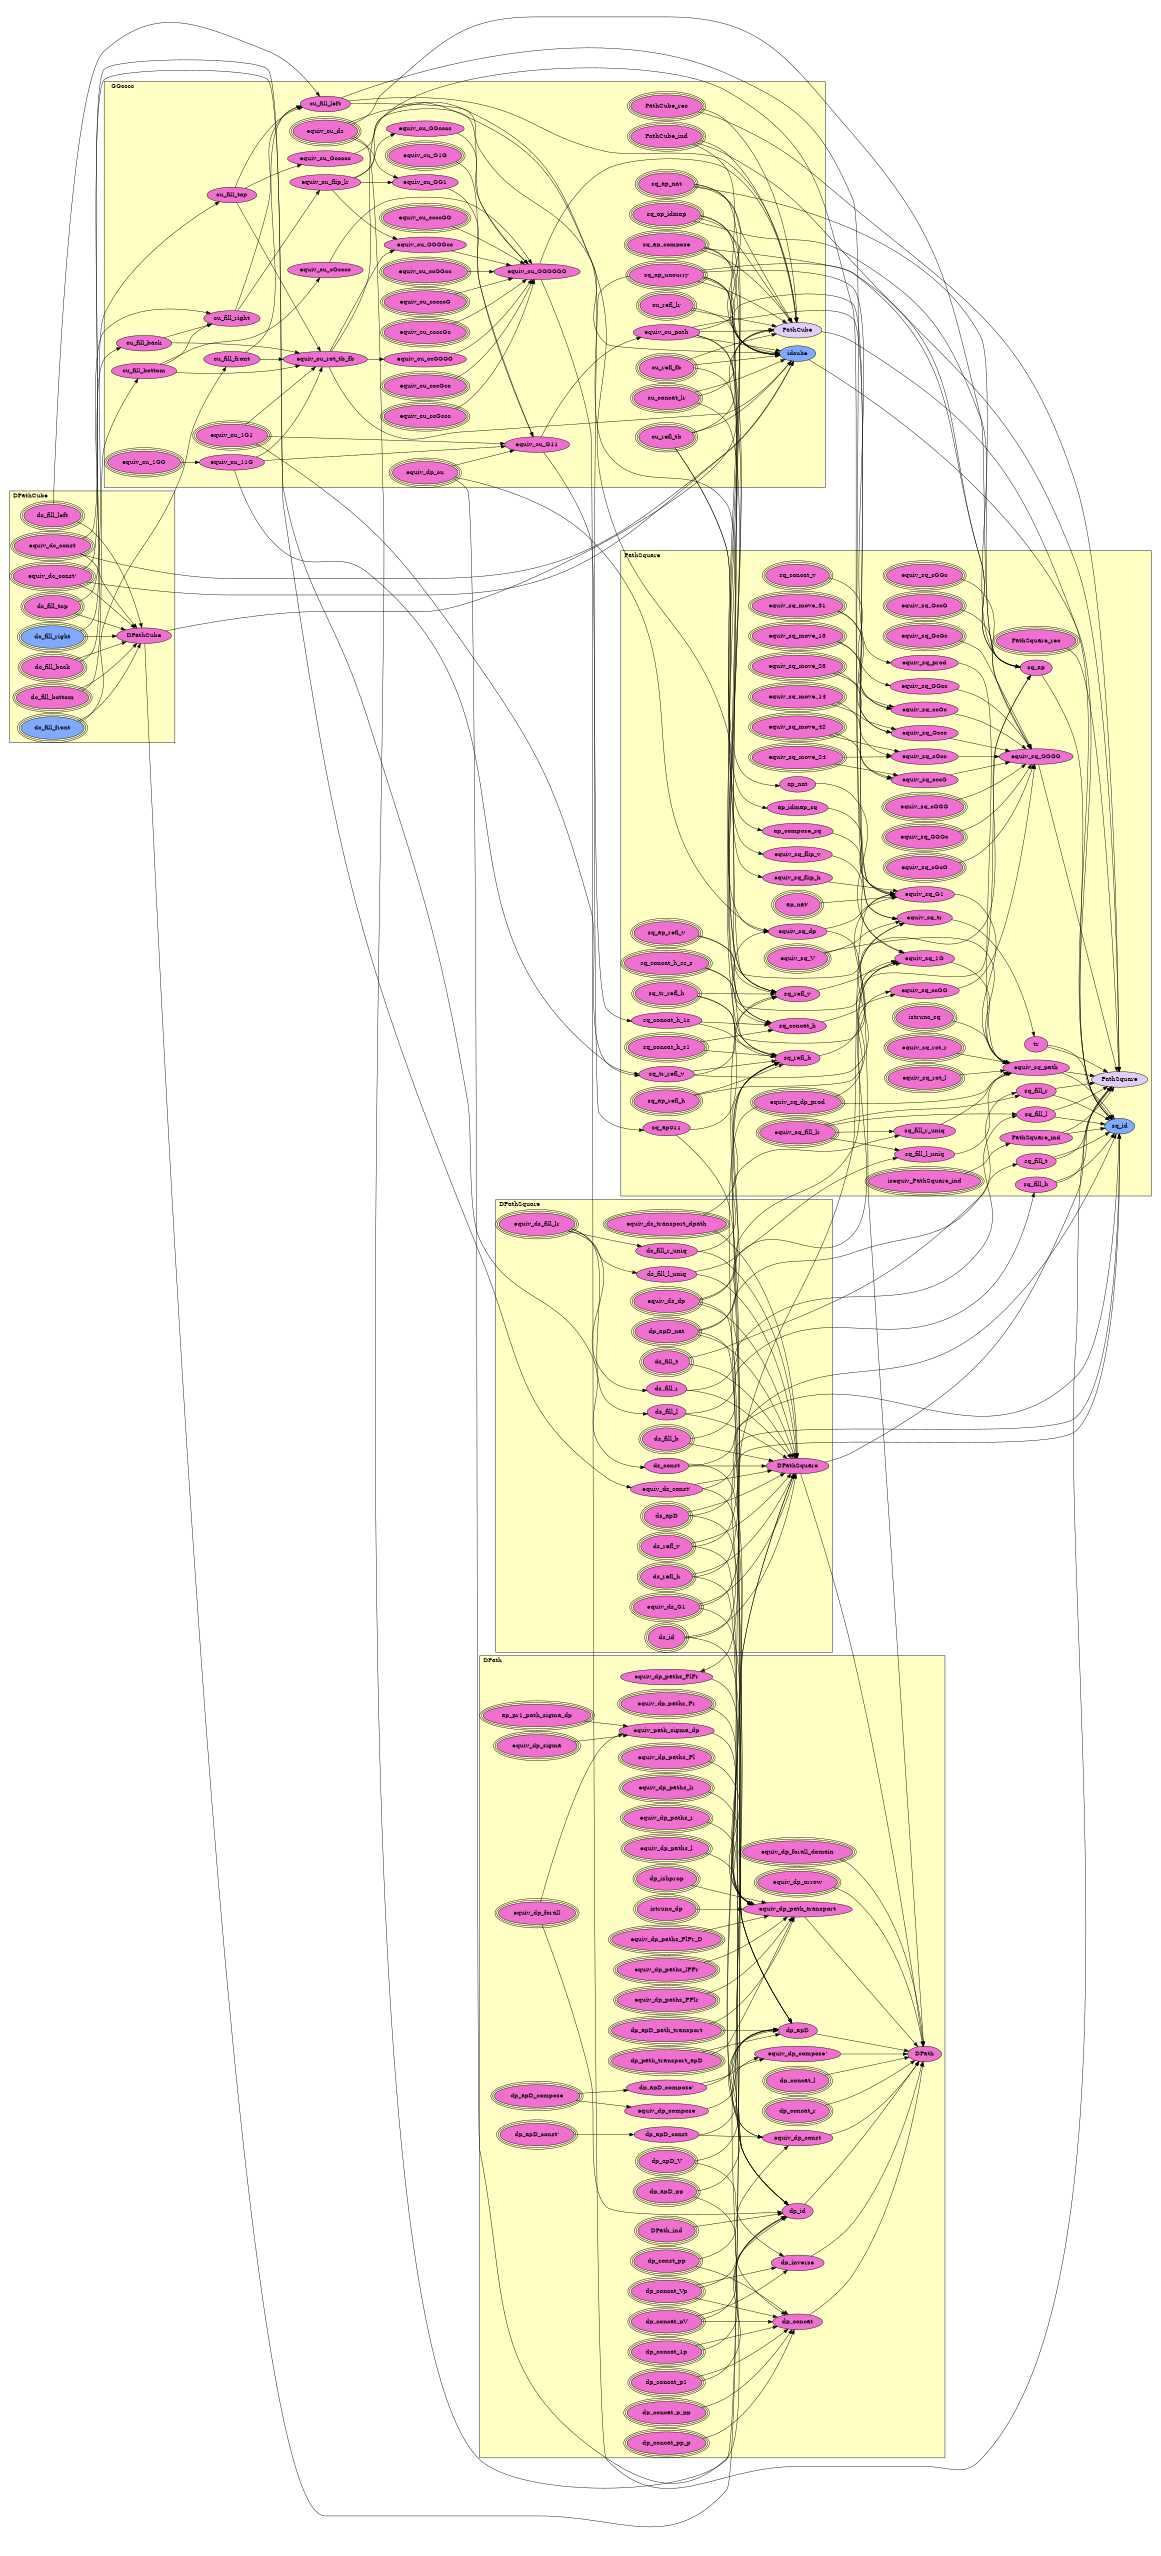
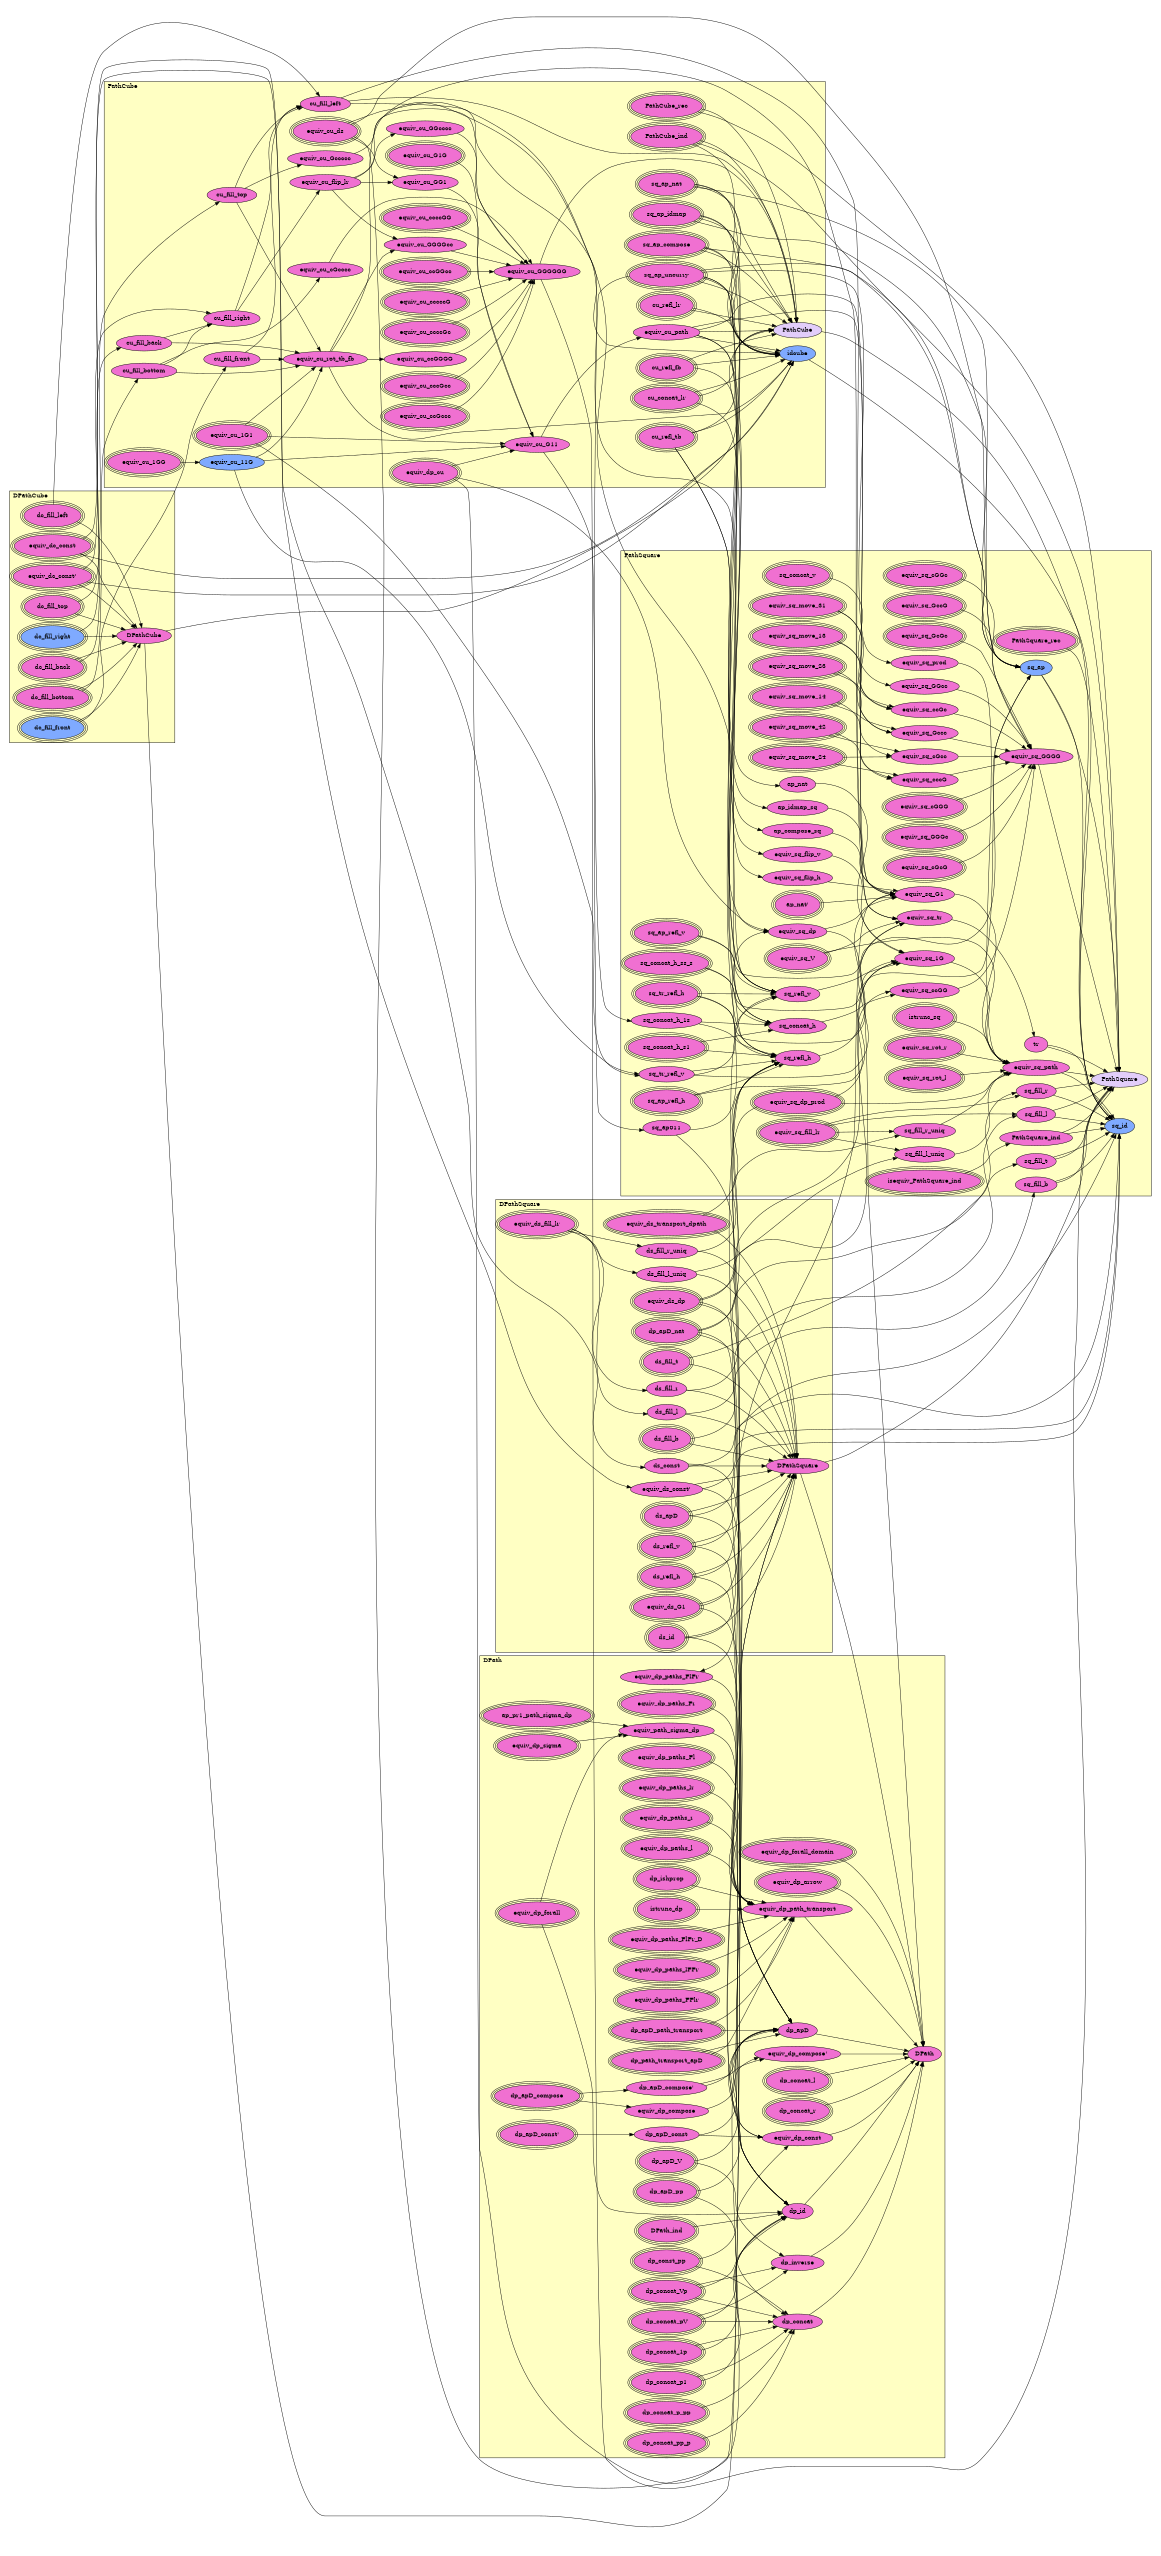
cluster "GGcccc": label "GGcccc" -> "PathCube"
node "equiv_cu_11G": fillcolor #f070d1 -> #7faaff
node "sq_ap": fillcolor #f070d1 -> #7faaff
edge "sq_ap" -> "PathSquare": added
